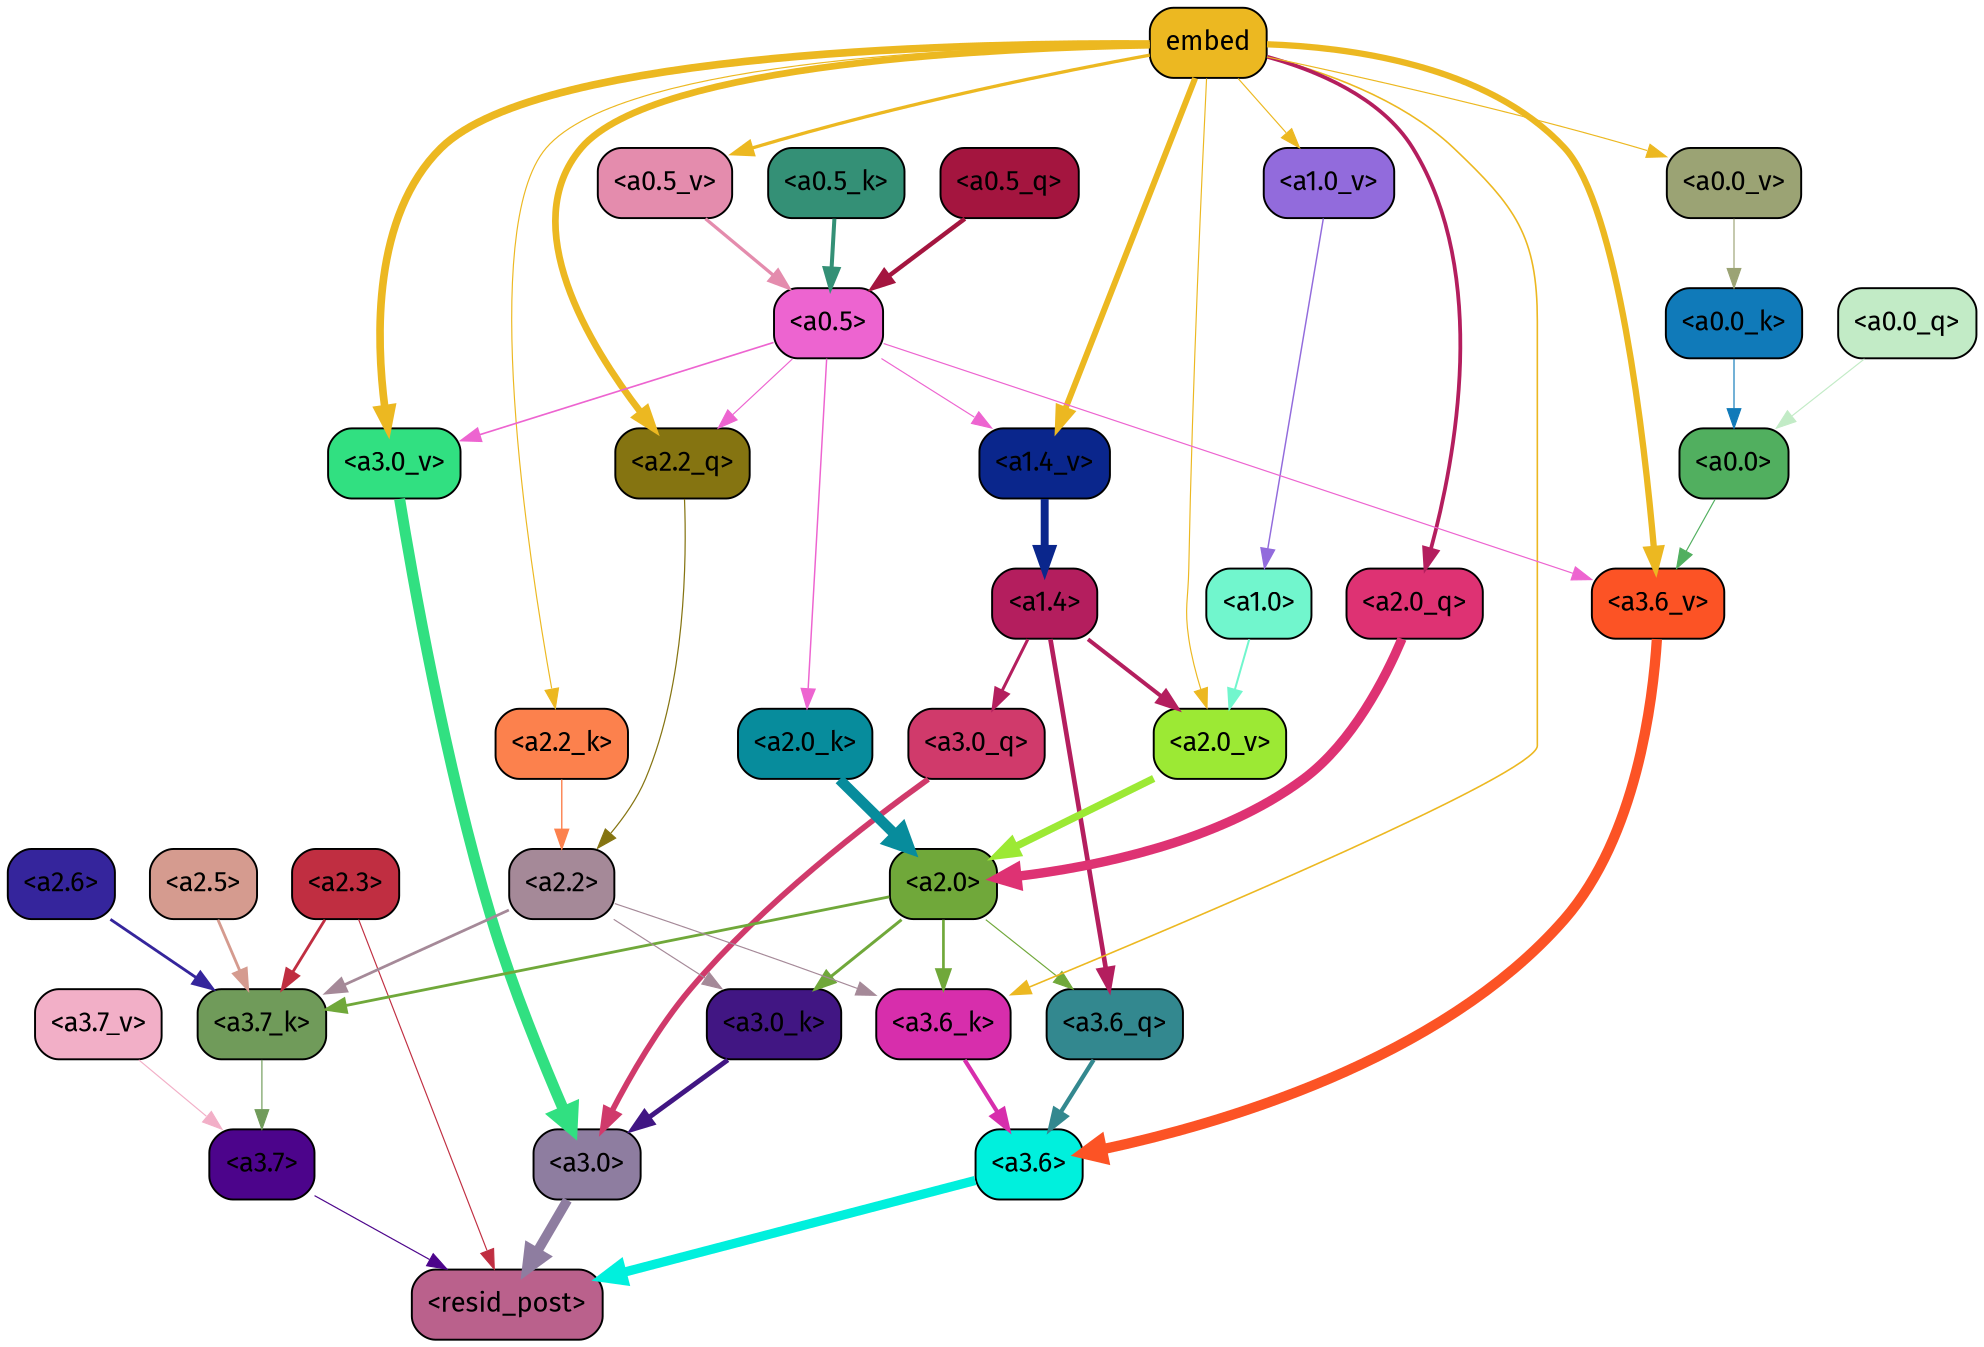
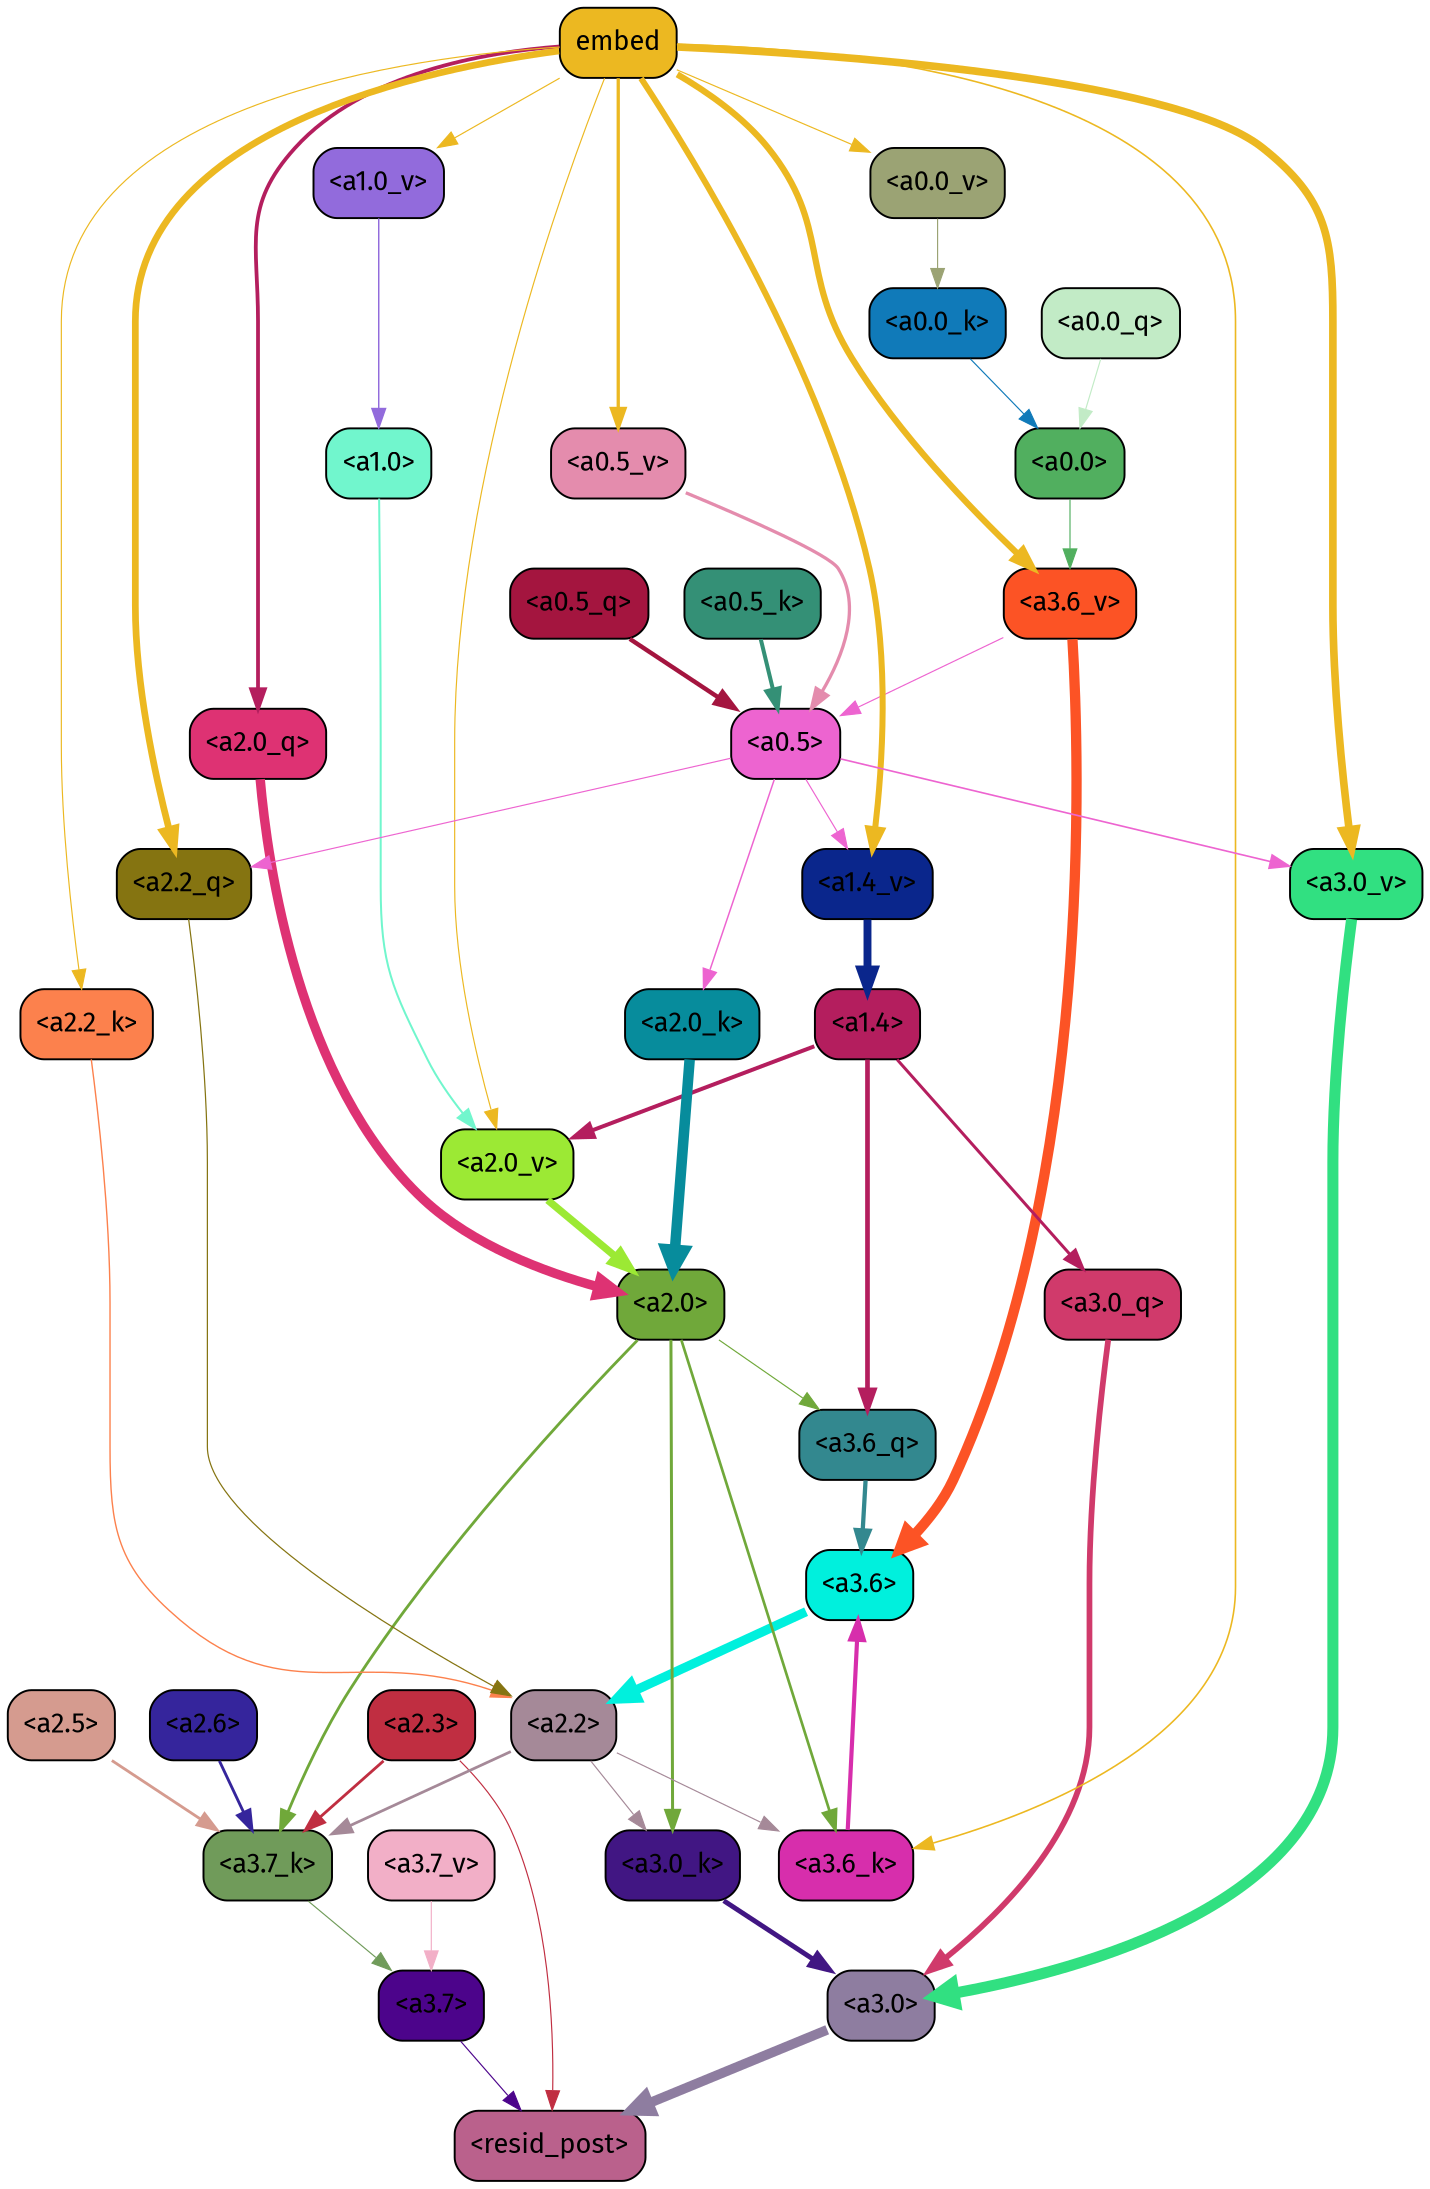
edge "<a0.5>" -> "<a3.6_v>": reversed
edge "<a3.6>" -> "<resid_post>": now "<a3.6>" -> "<a2.2>"
